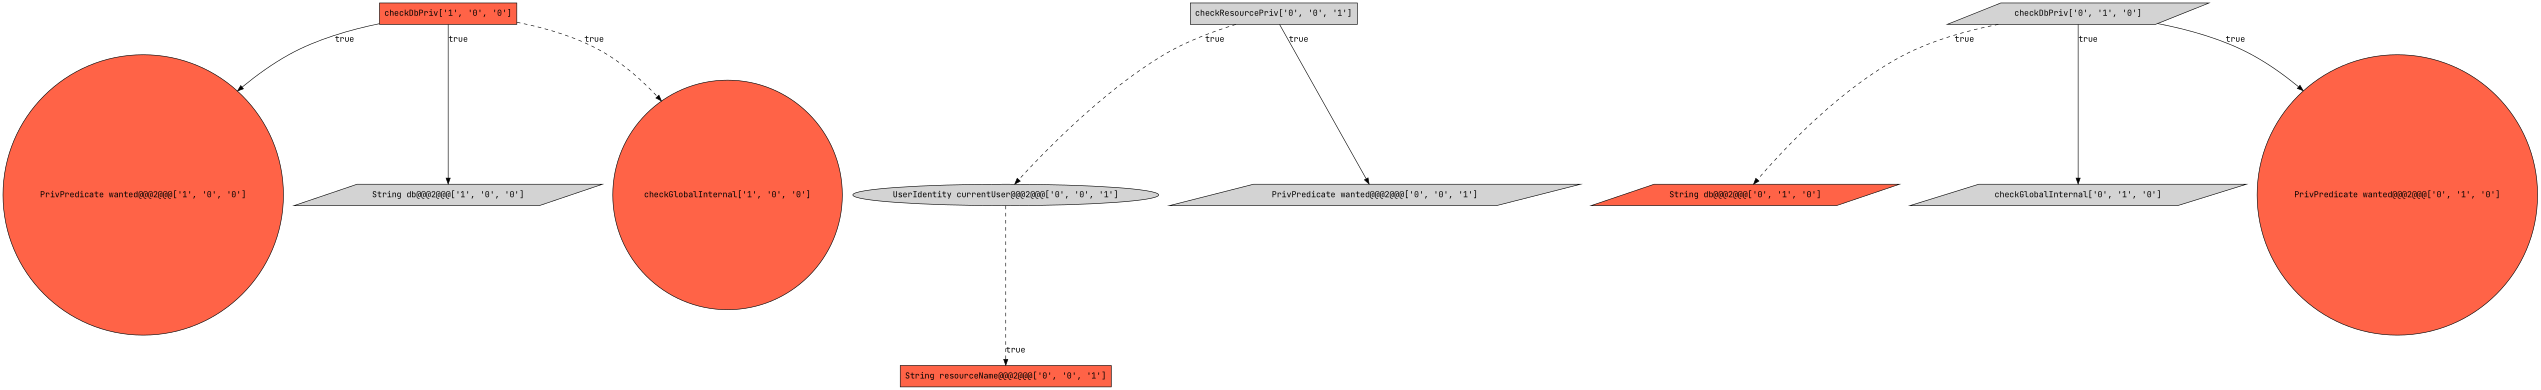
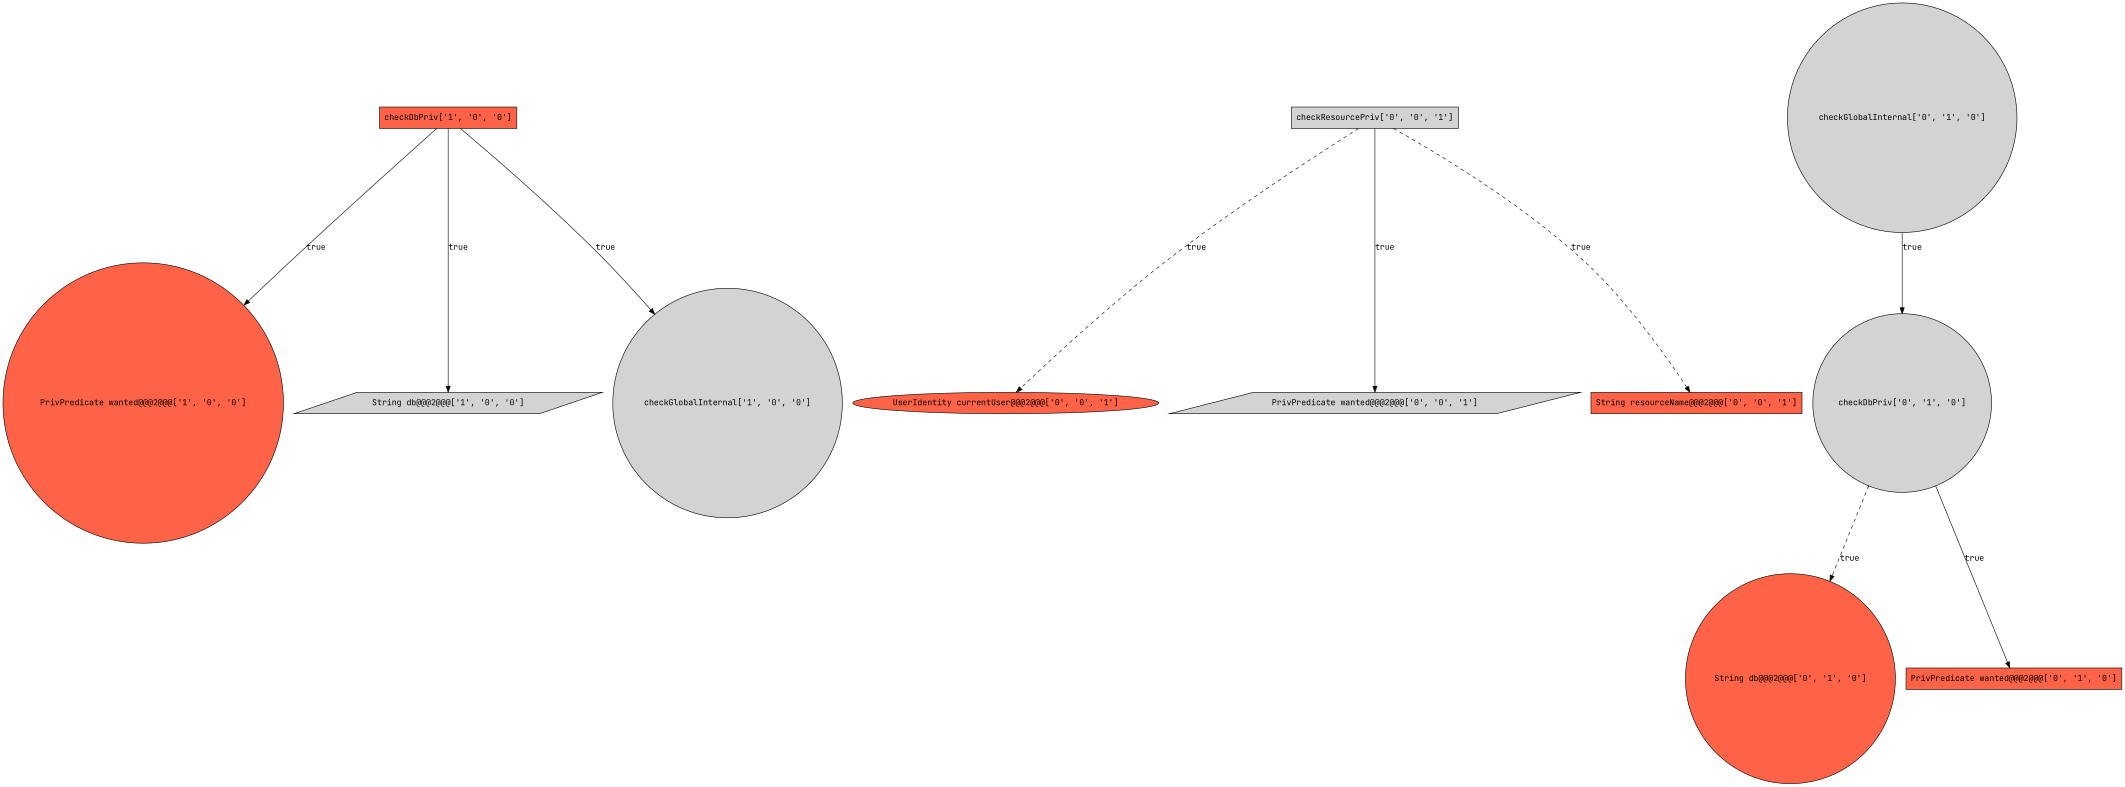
node "checkDbPriv['0', '1', '0']": shape parallelogram -> circle
edge "checkDbPriv['1', '0', '0']" -> "checkGlobalInternal['1', '0', '0']": style dashed -> solid
edge "checkDbPriv['0', '1', '0']" -> "checkGlobalInternal['0', '1', '0']": reversed
node "checkGlobalInternal['1', '0', '0']": fillcolor tomato -> lightgray
node "UserIdentity currentUser@@@2@@@['0', '0', '1']": fillcolor lightgray -> tomato
node "String db@@@2@@@['0', '1', '0']": shape parallelogram -> circle
node "checkGlobalInternal['0', '1', '0']": shape parallelogram -> circle
node "PrivPredicate wanted@@@2@@@['0', '1', '0']": shape circle -> box
edge "UserIdentity currentUser@@@2@@@['0', '0', '1']" -> "String resourceName@@@2@@@['0', '0', '1']": now "checkResourcePriv['0', '0', '1']" -> "String resourceName@@@2@@@['0', '0', '1']"
